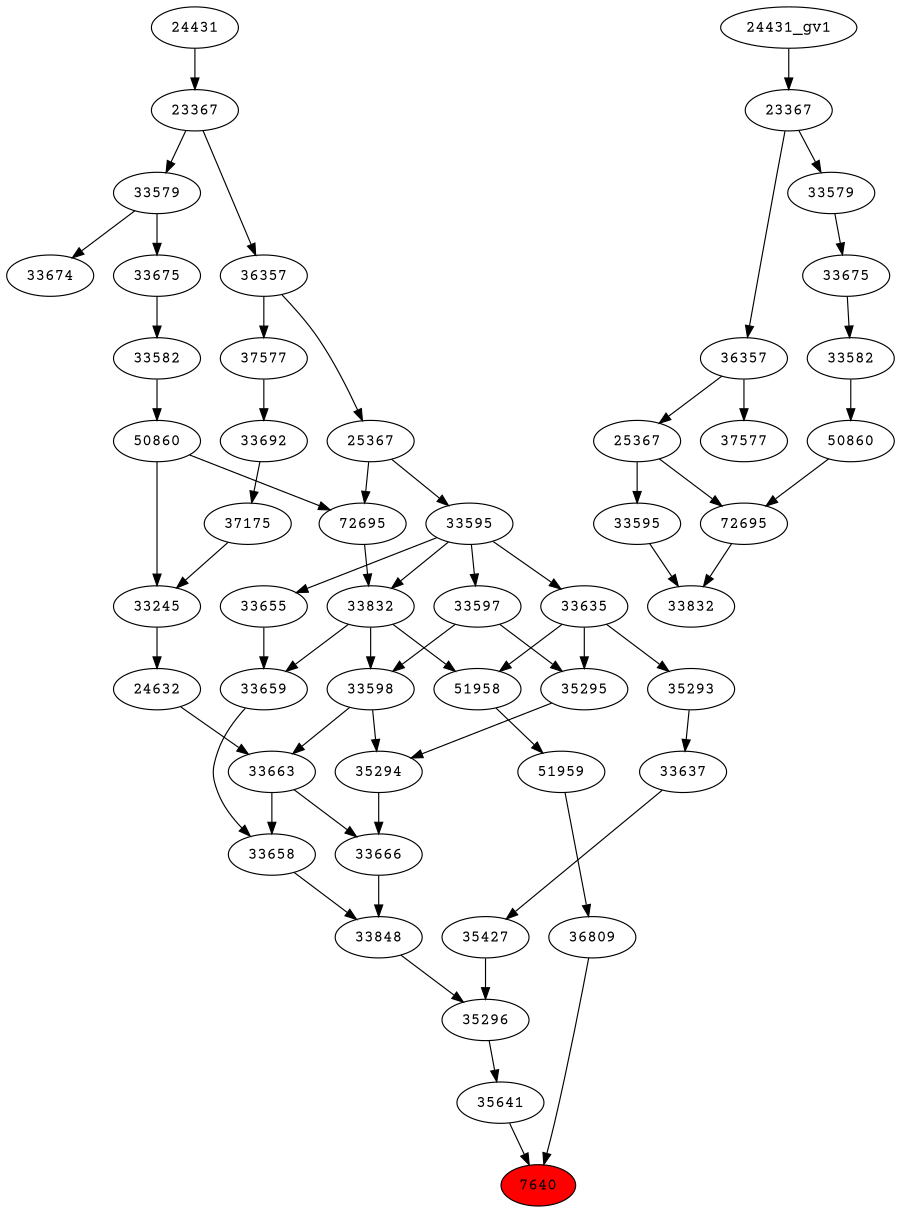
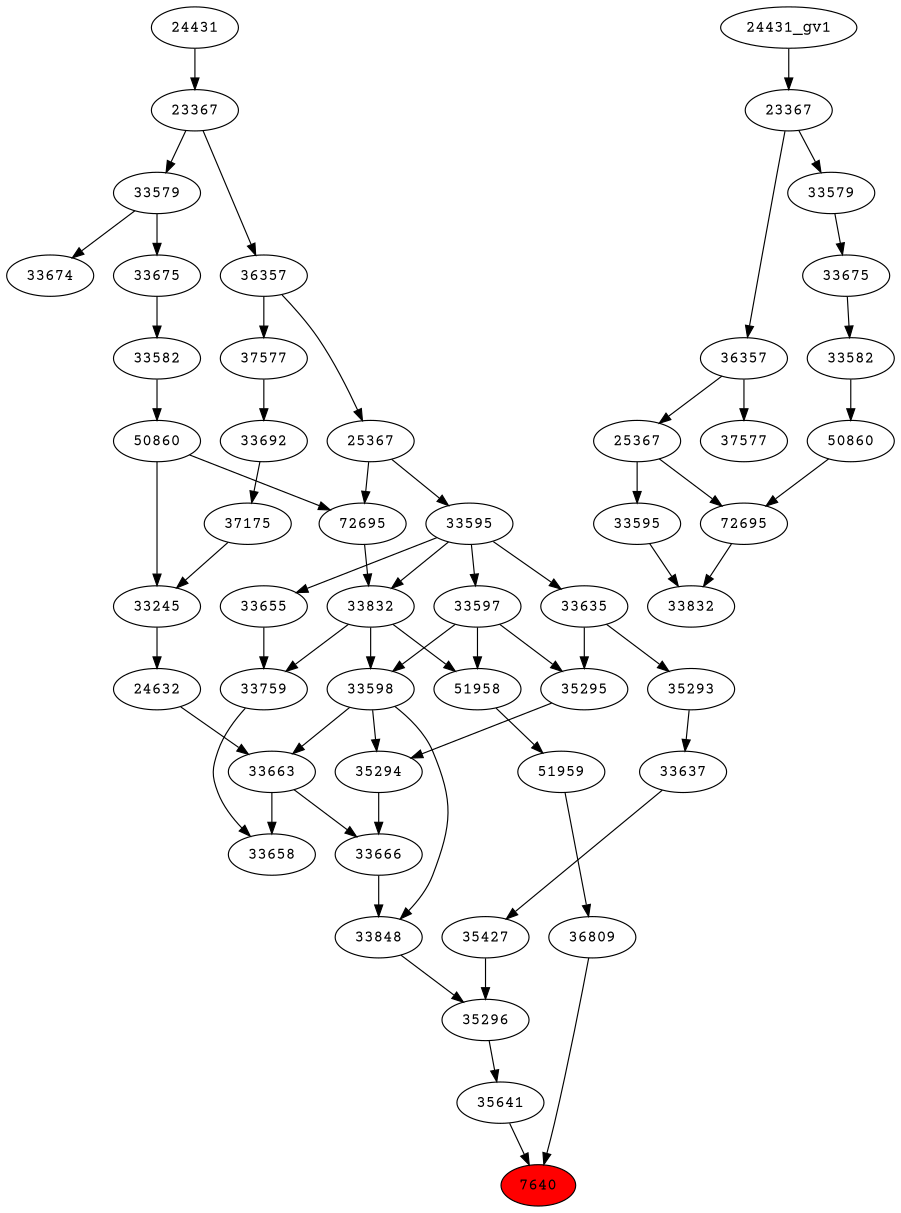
edge "33635" -> "51958": now "33597" -> "51958"
node "33659": label "33659" -> "33759"
edge "33658" -> "33848": now "33598" -> "33848"
